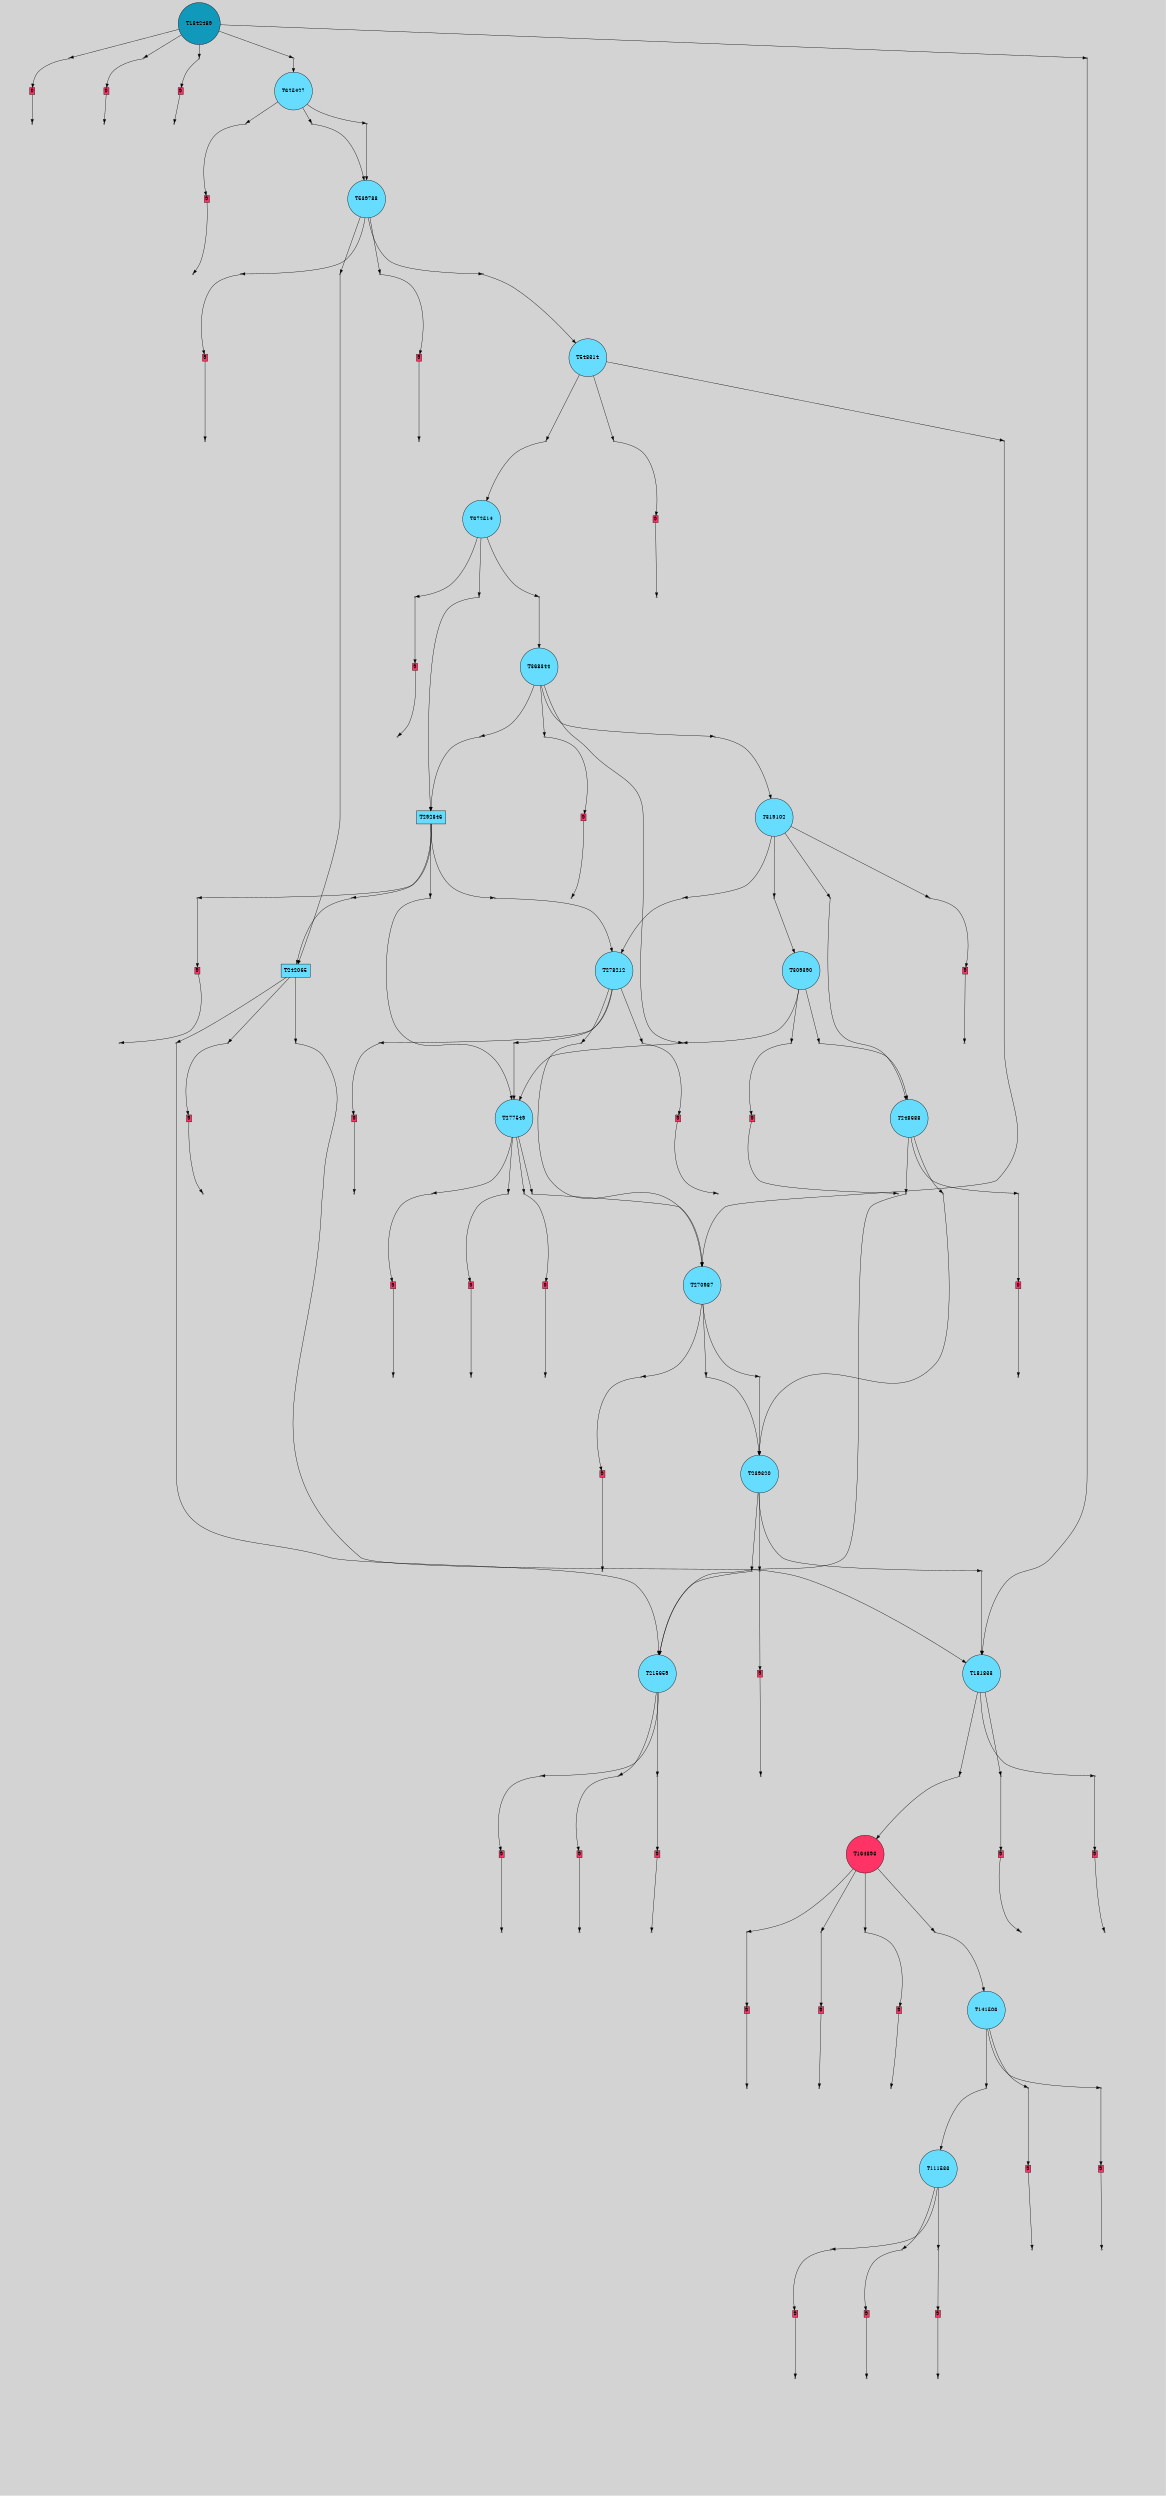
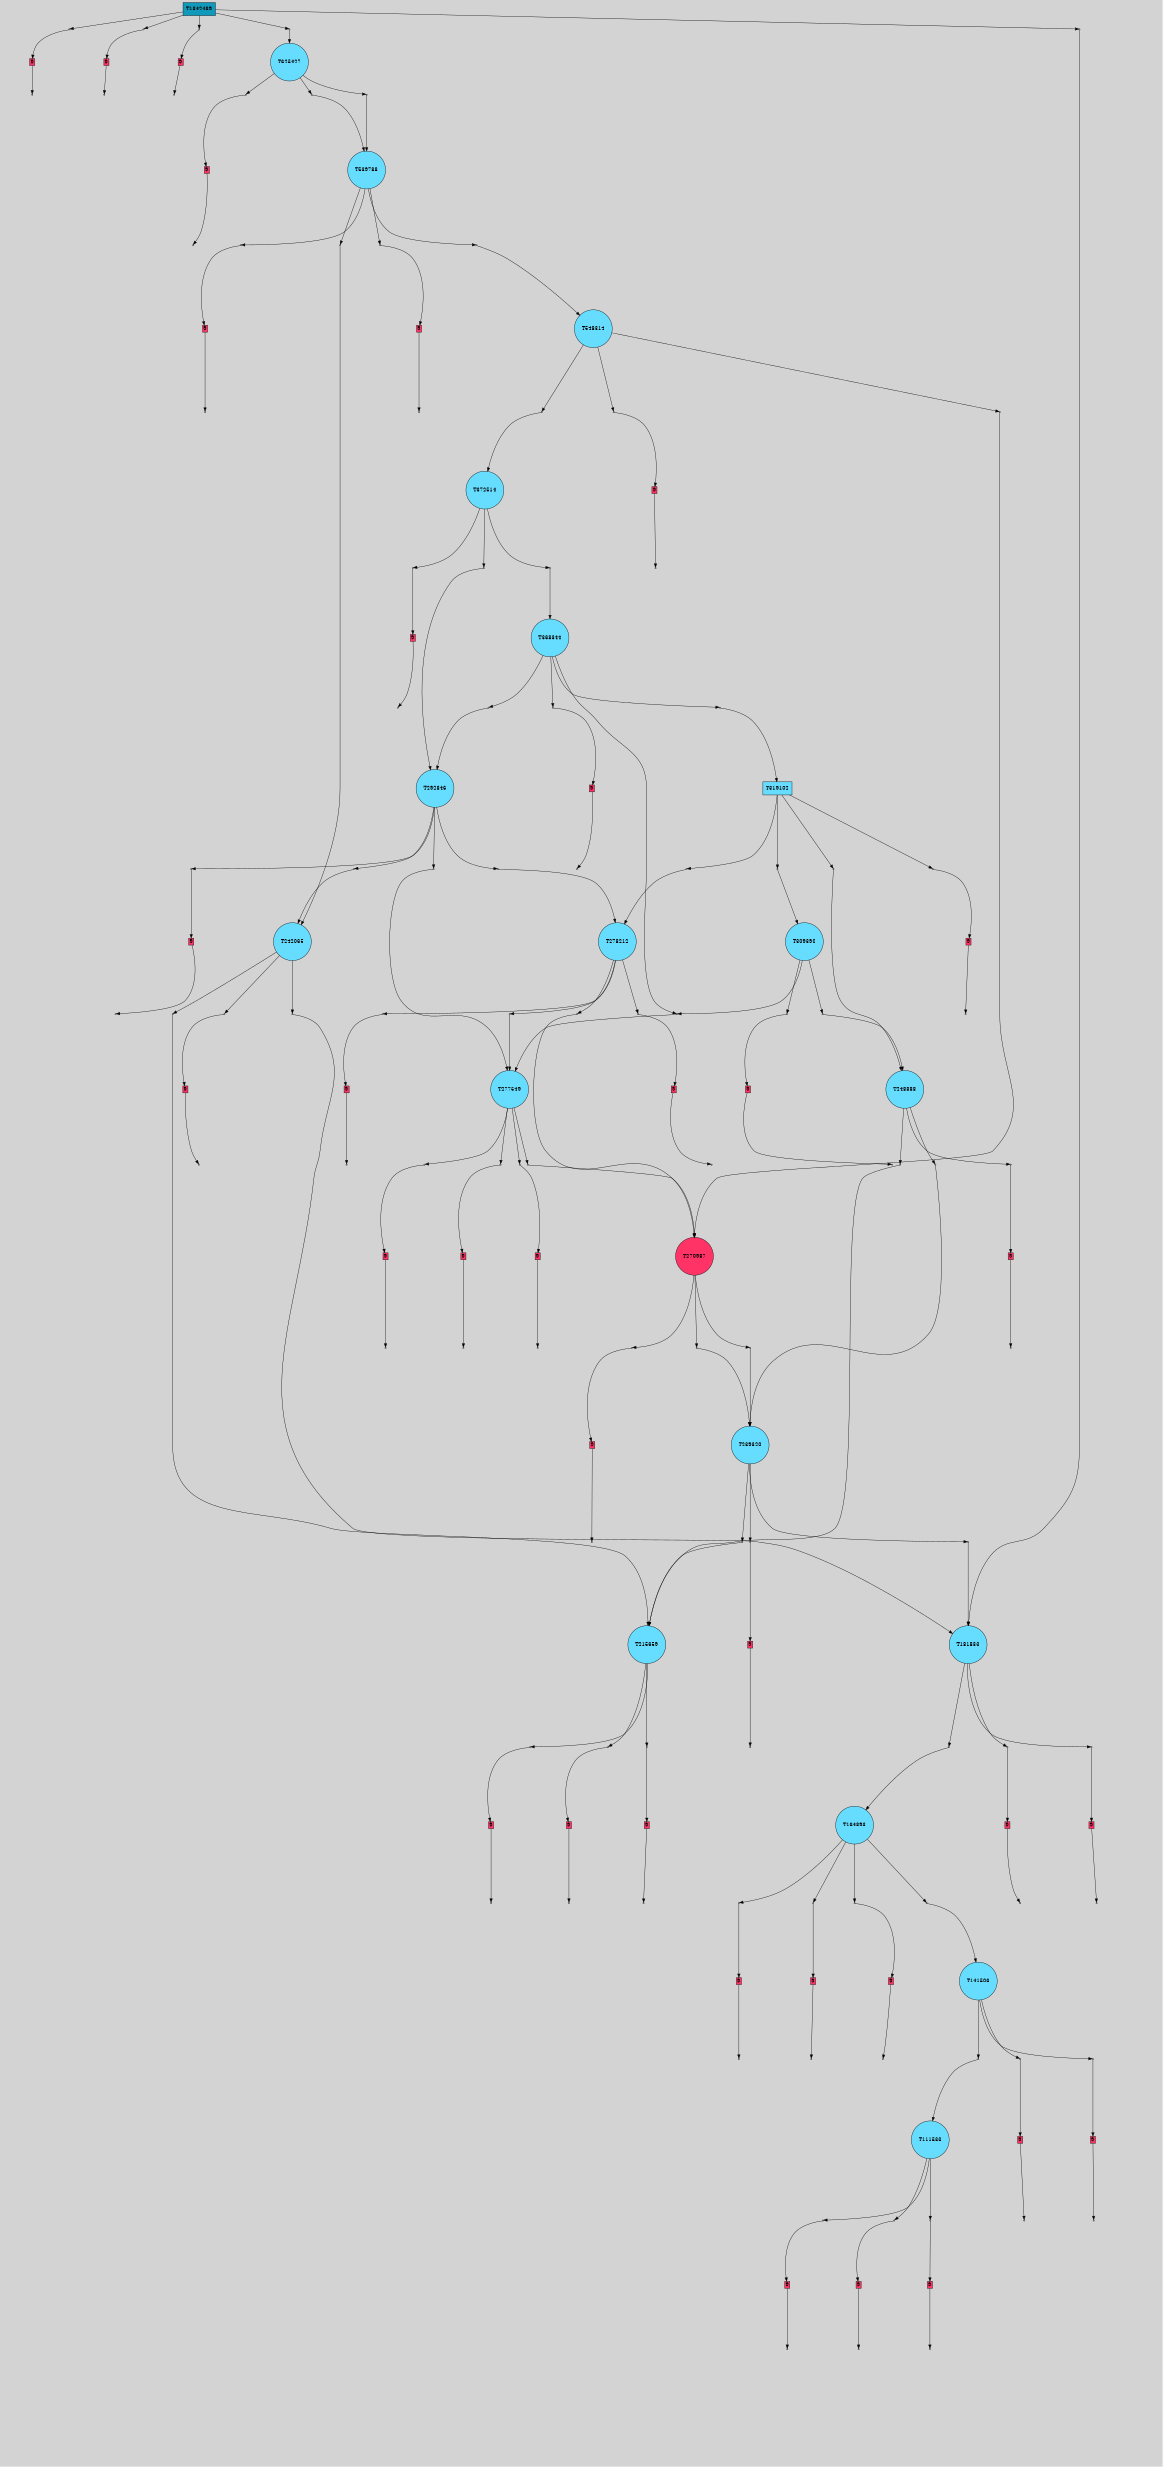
node "T1842489": shape circle -> box
node "T292846": shape box -> circle
node "T319102": shape circle -> box
node "T242065": shape box -> circle
node "T248688": label "T248688" -> "T248888"
node "T270987": fillcolor #66ddff -> #ff3366
node "T164893": fillcolor #ff3366 -> #66ddff
